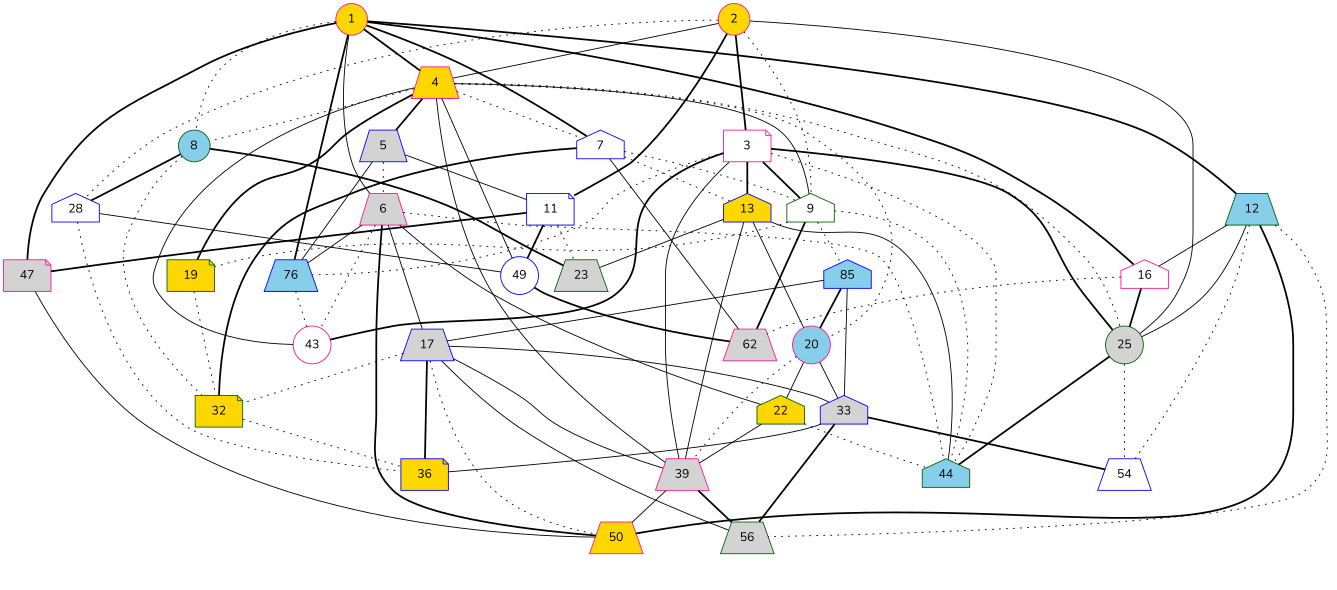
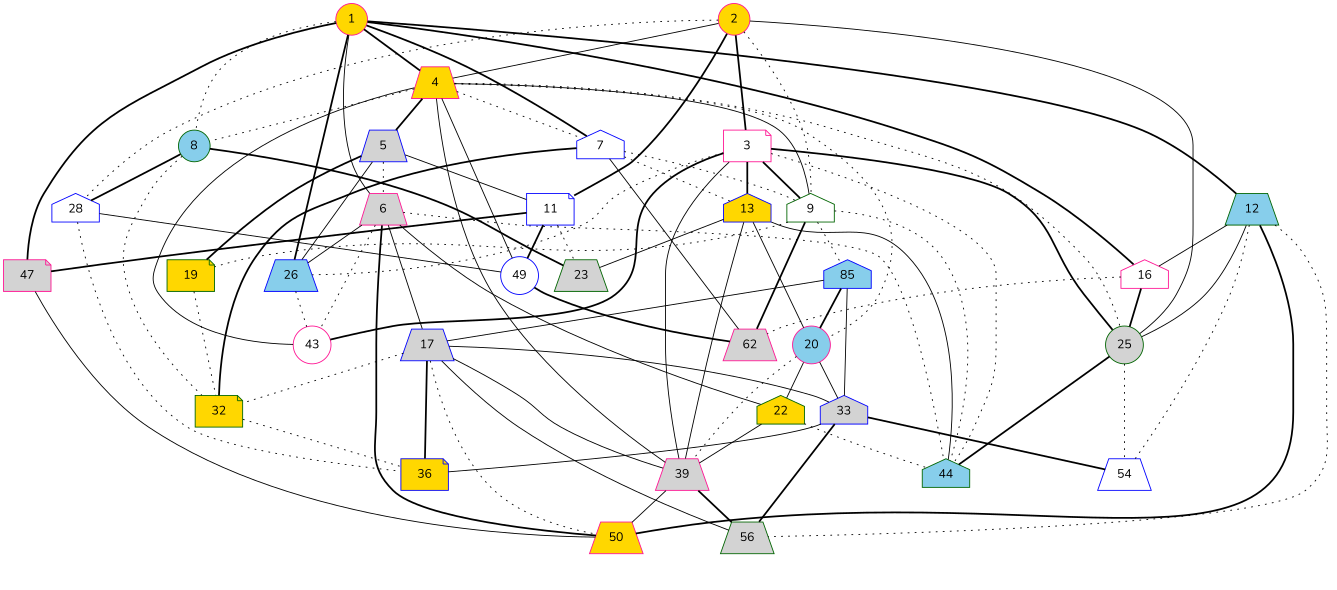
edge "4" -- "19": now "5" -- "19"
node "76": label "76" -> "26"
